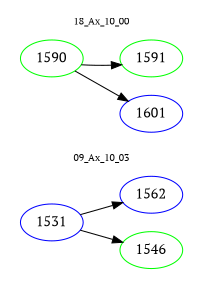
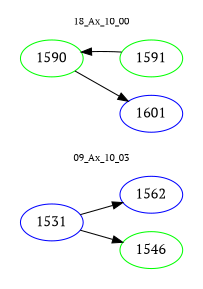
edge "1590" -> "1591": reversed
